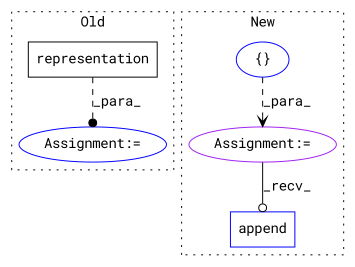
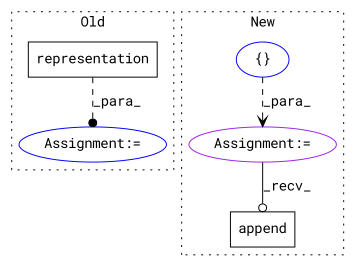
node "append": color blue -> black
